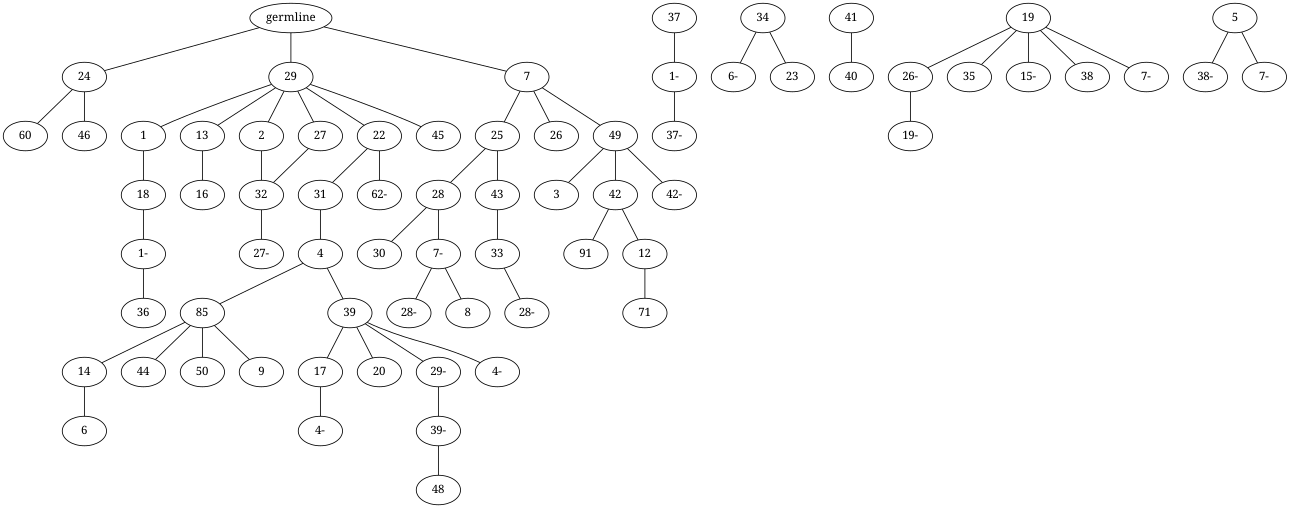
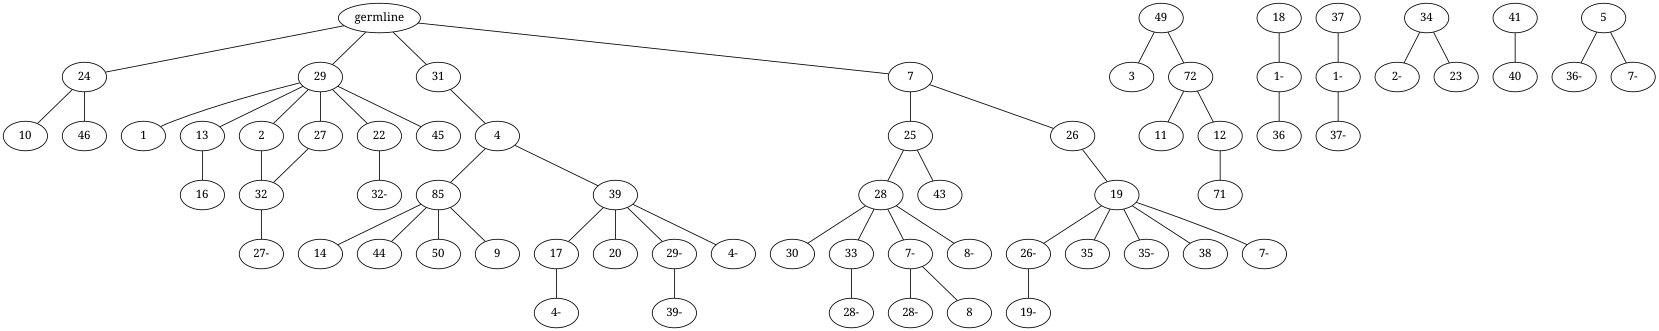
node "6-": label "6-" -> "2-"
node "15-": label "15-" -> "35-"
node "38-": label "38-" -> "36-"
edge "7" -- "49": removed
node "60": label "60" -> "10"
edge "22" -- "31": now "germline" -- "31"
edge "1" -- "18": removed
edge "26" -- "19": added
node "62-": label "62-" -> "32-"
node "42": label "42" -> "72"
node "42-": removed
edge "43" -- "33": now "28" -- "33"
node "91": label "91" -> "11"
node "8-": added
node "6": removed
node "48": removed
